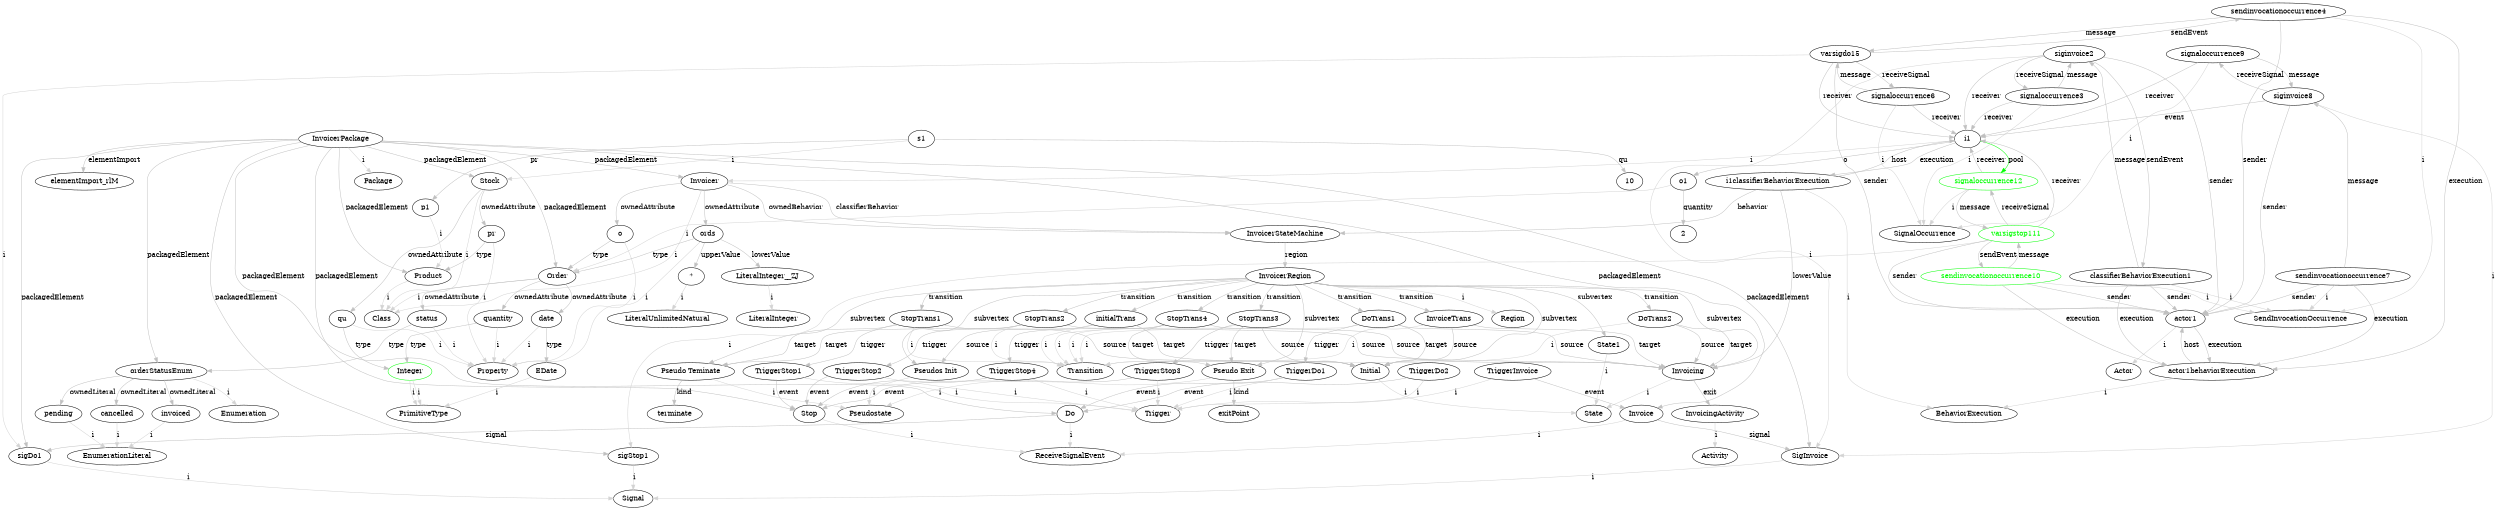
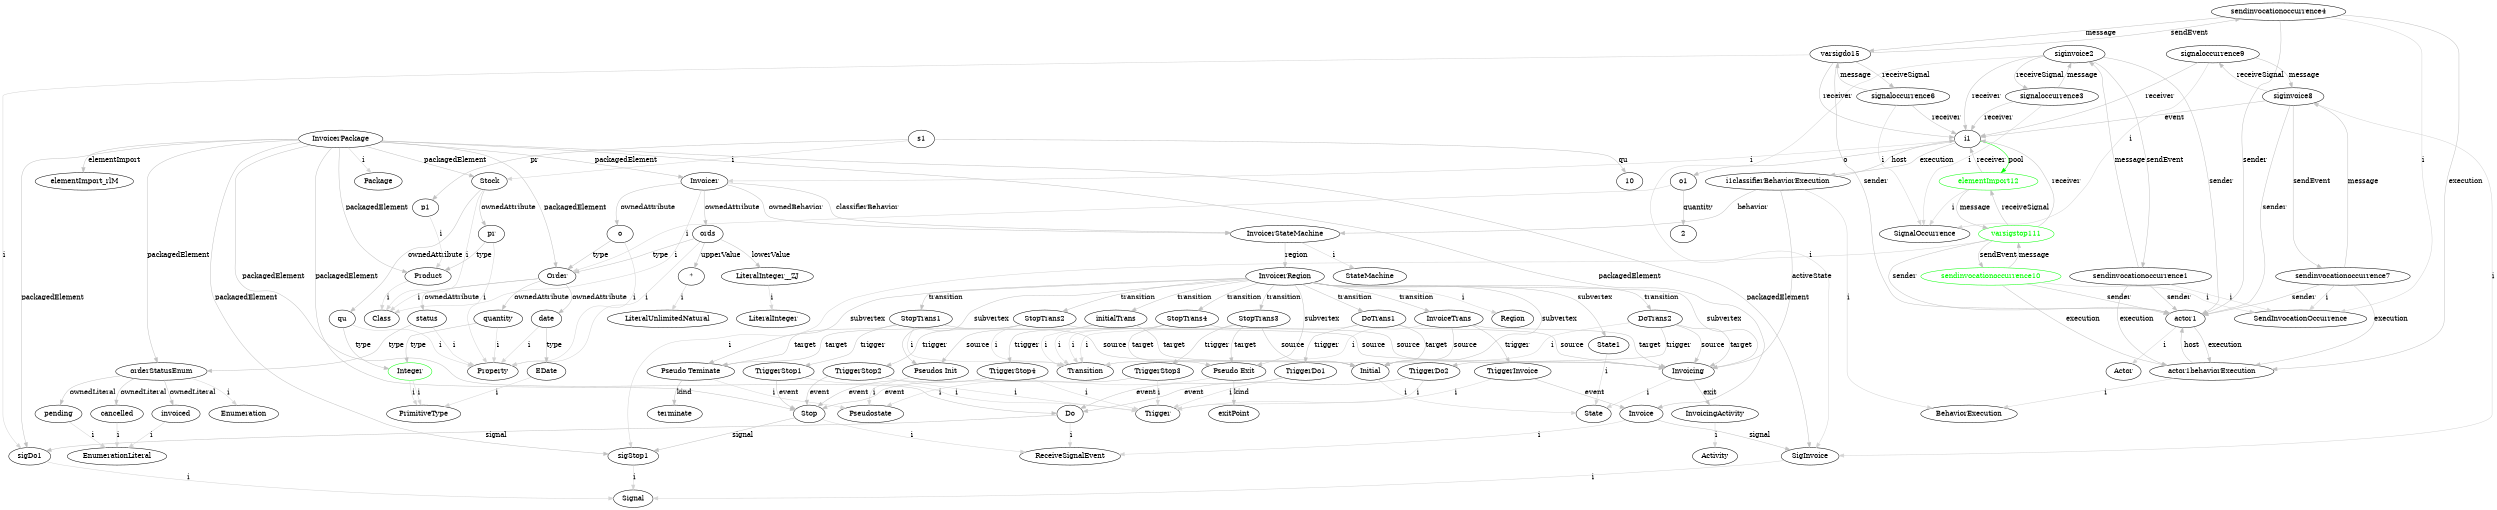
node "signaloccurrence12": label "signaloccurrence12" -> "elementImport12"
edge "siginvoice8" -> "sendinvocationoccurrence7": added, label "sendEvent"
node "StateMachine": added
edge "i1classifierBehaviorExecution" -> "Invoicing": label "lowerValue" -> "activeState"
node "classifierBehaviorExecution1": label "classifierBehaviorExecution1" -> "sendinvocationoccurrence1"
edge "InvoiceTrans" -> "TriggerInvoice": added, label "trigger"
edge "DoTrans2" -> "TriggerDo2": added, label "trigger"
edge "Stop" -> "sigStop1": added, label "signal"
